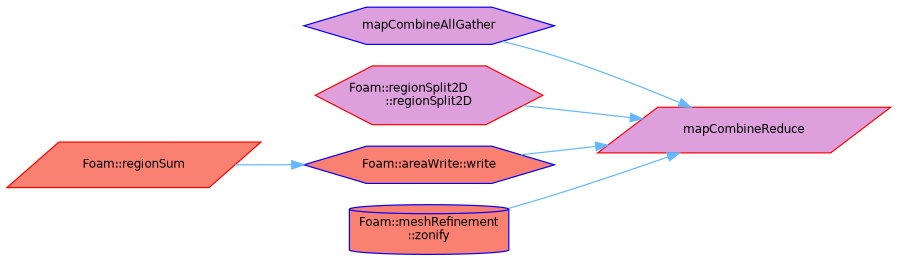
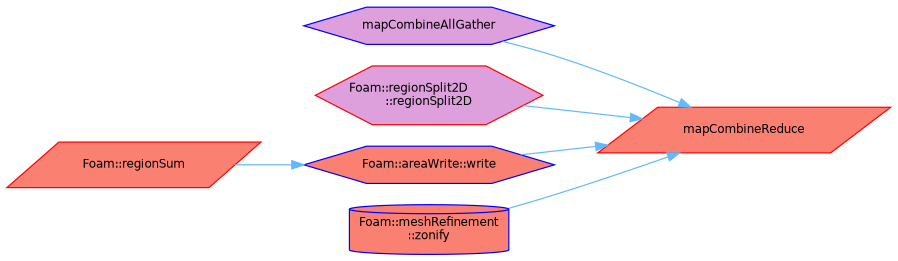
node "mapCombineReduce": fillcolor plum -> salmon
